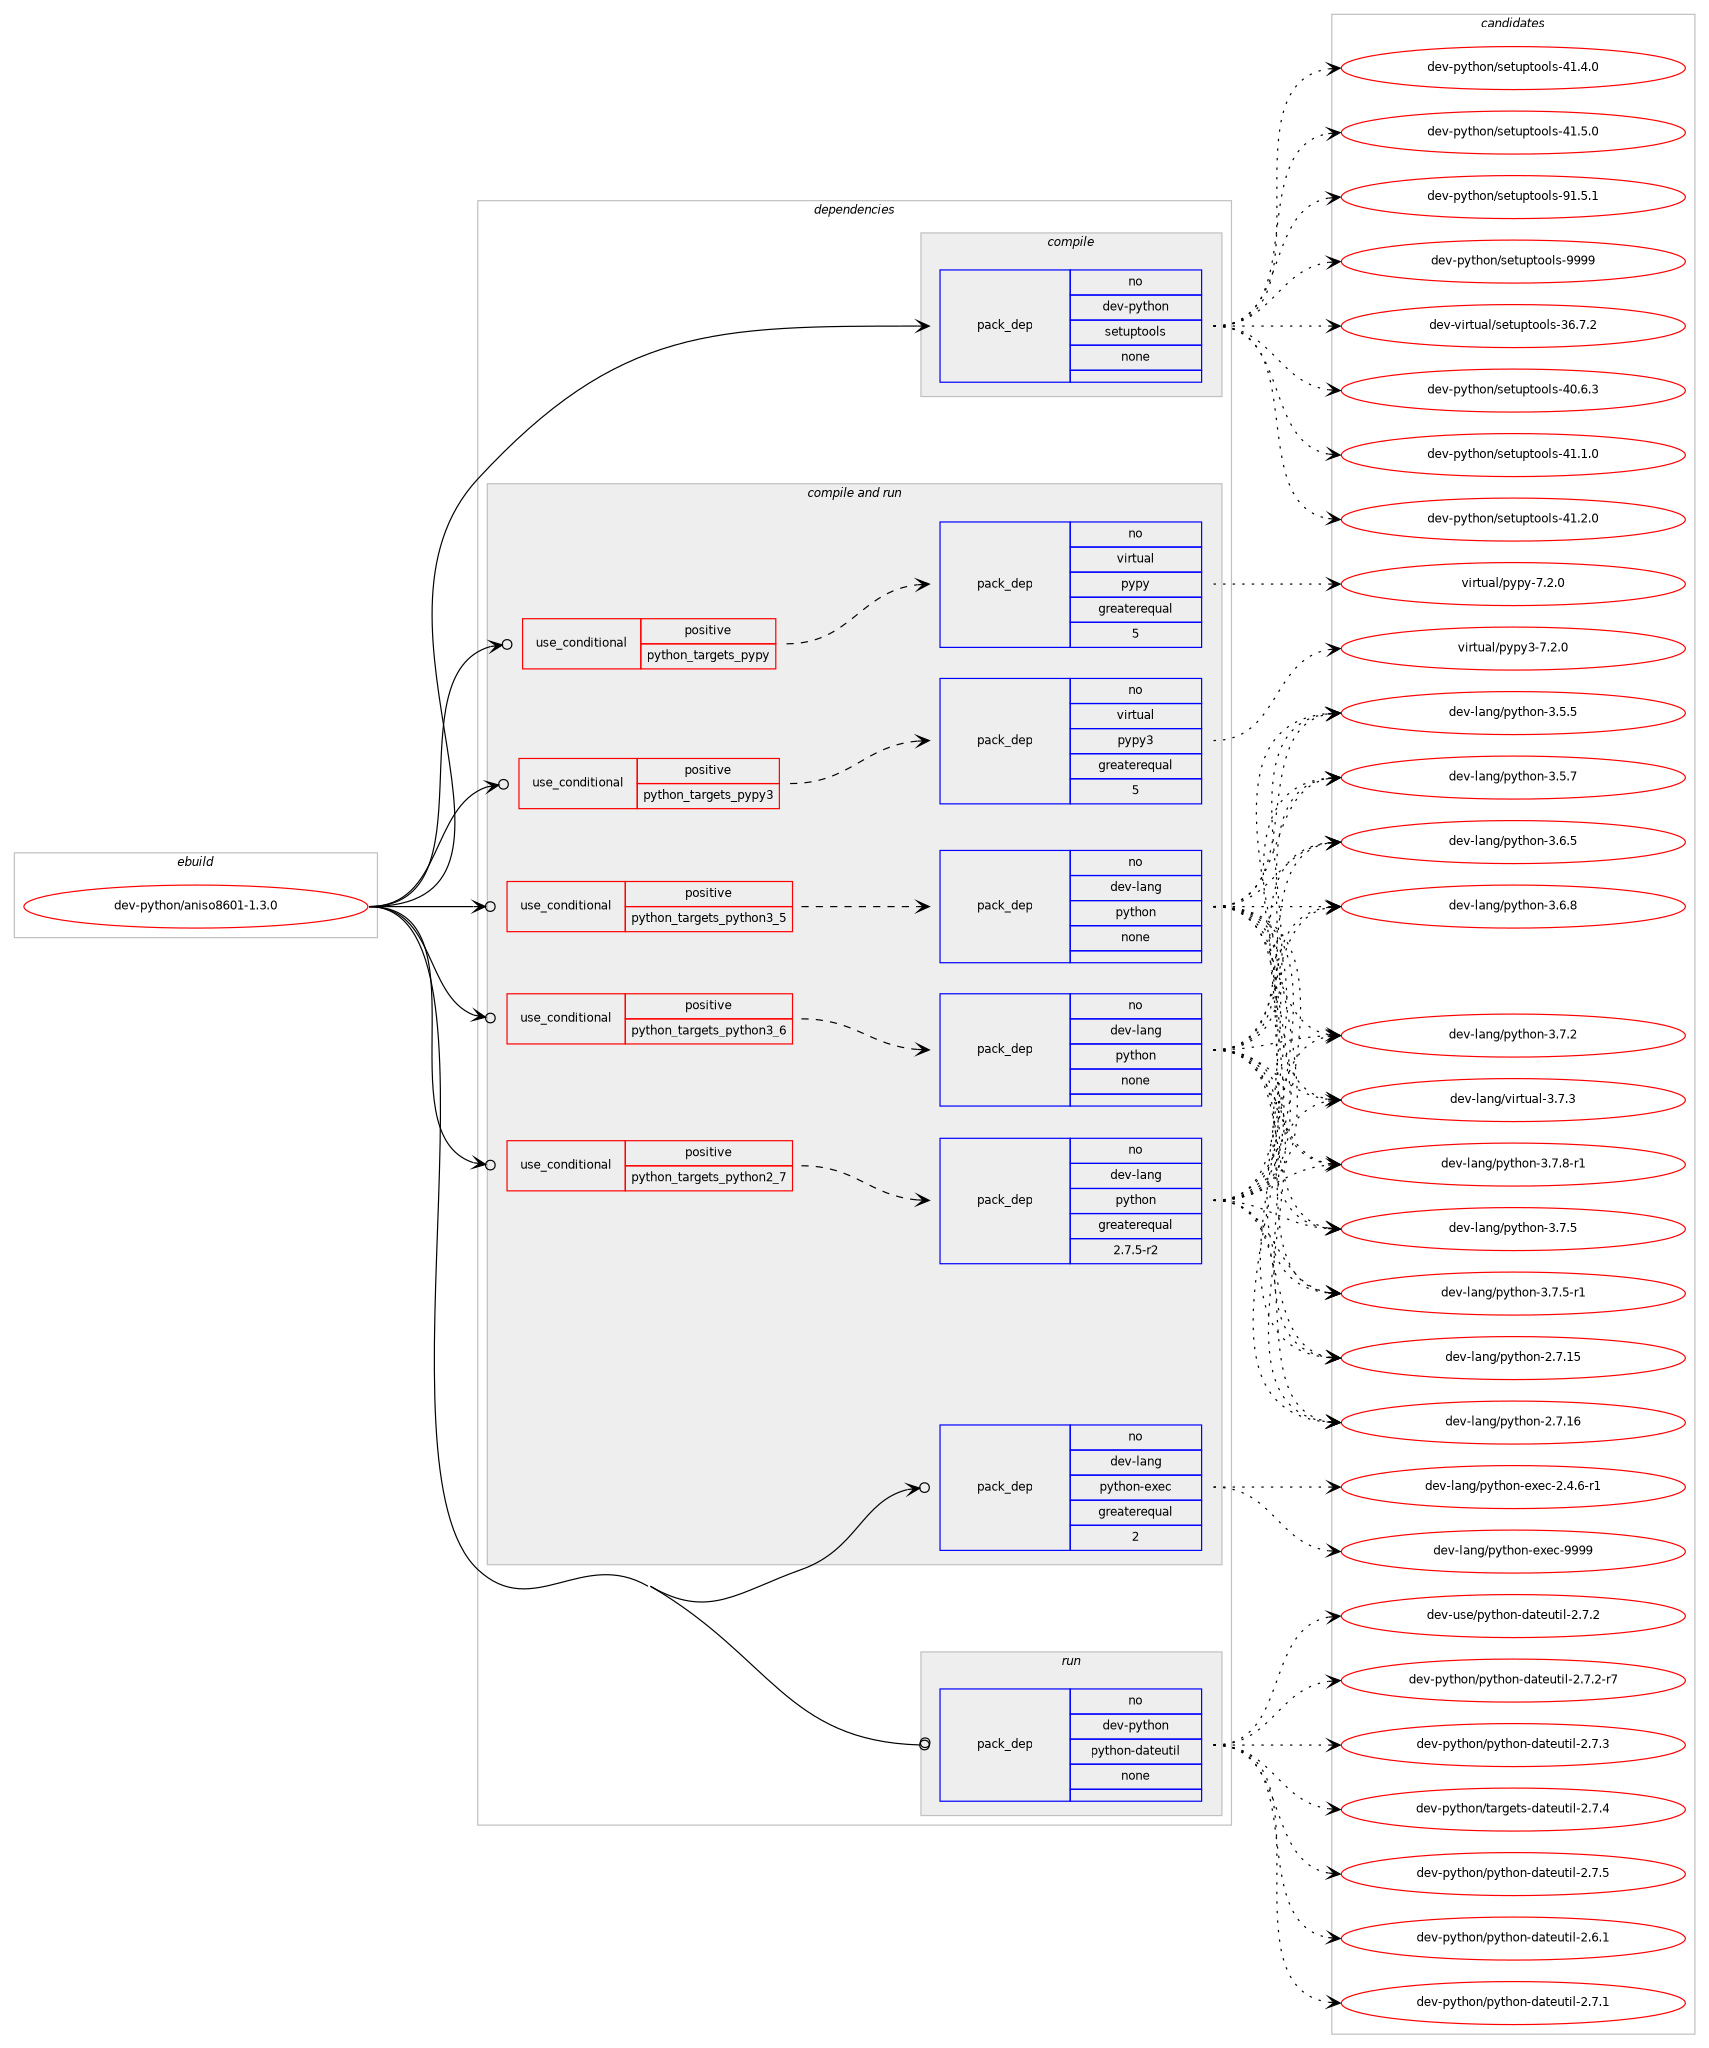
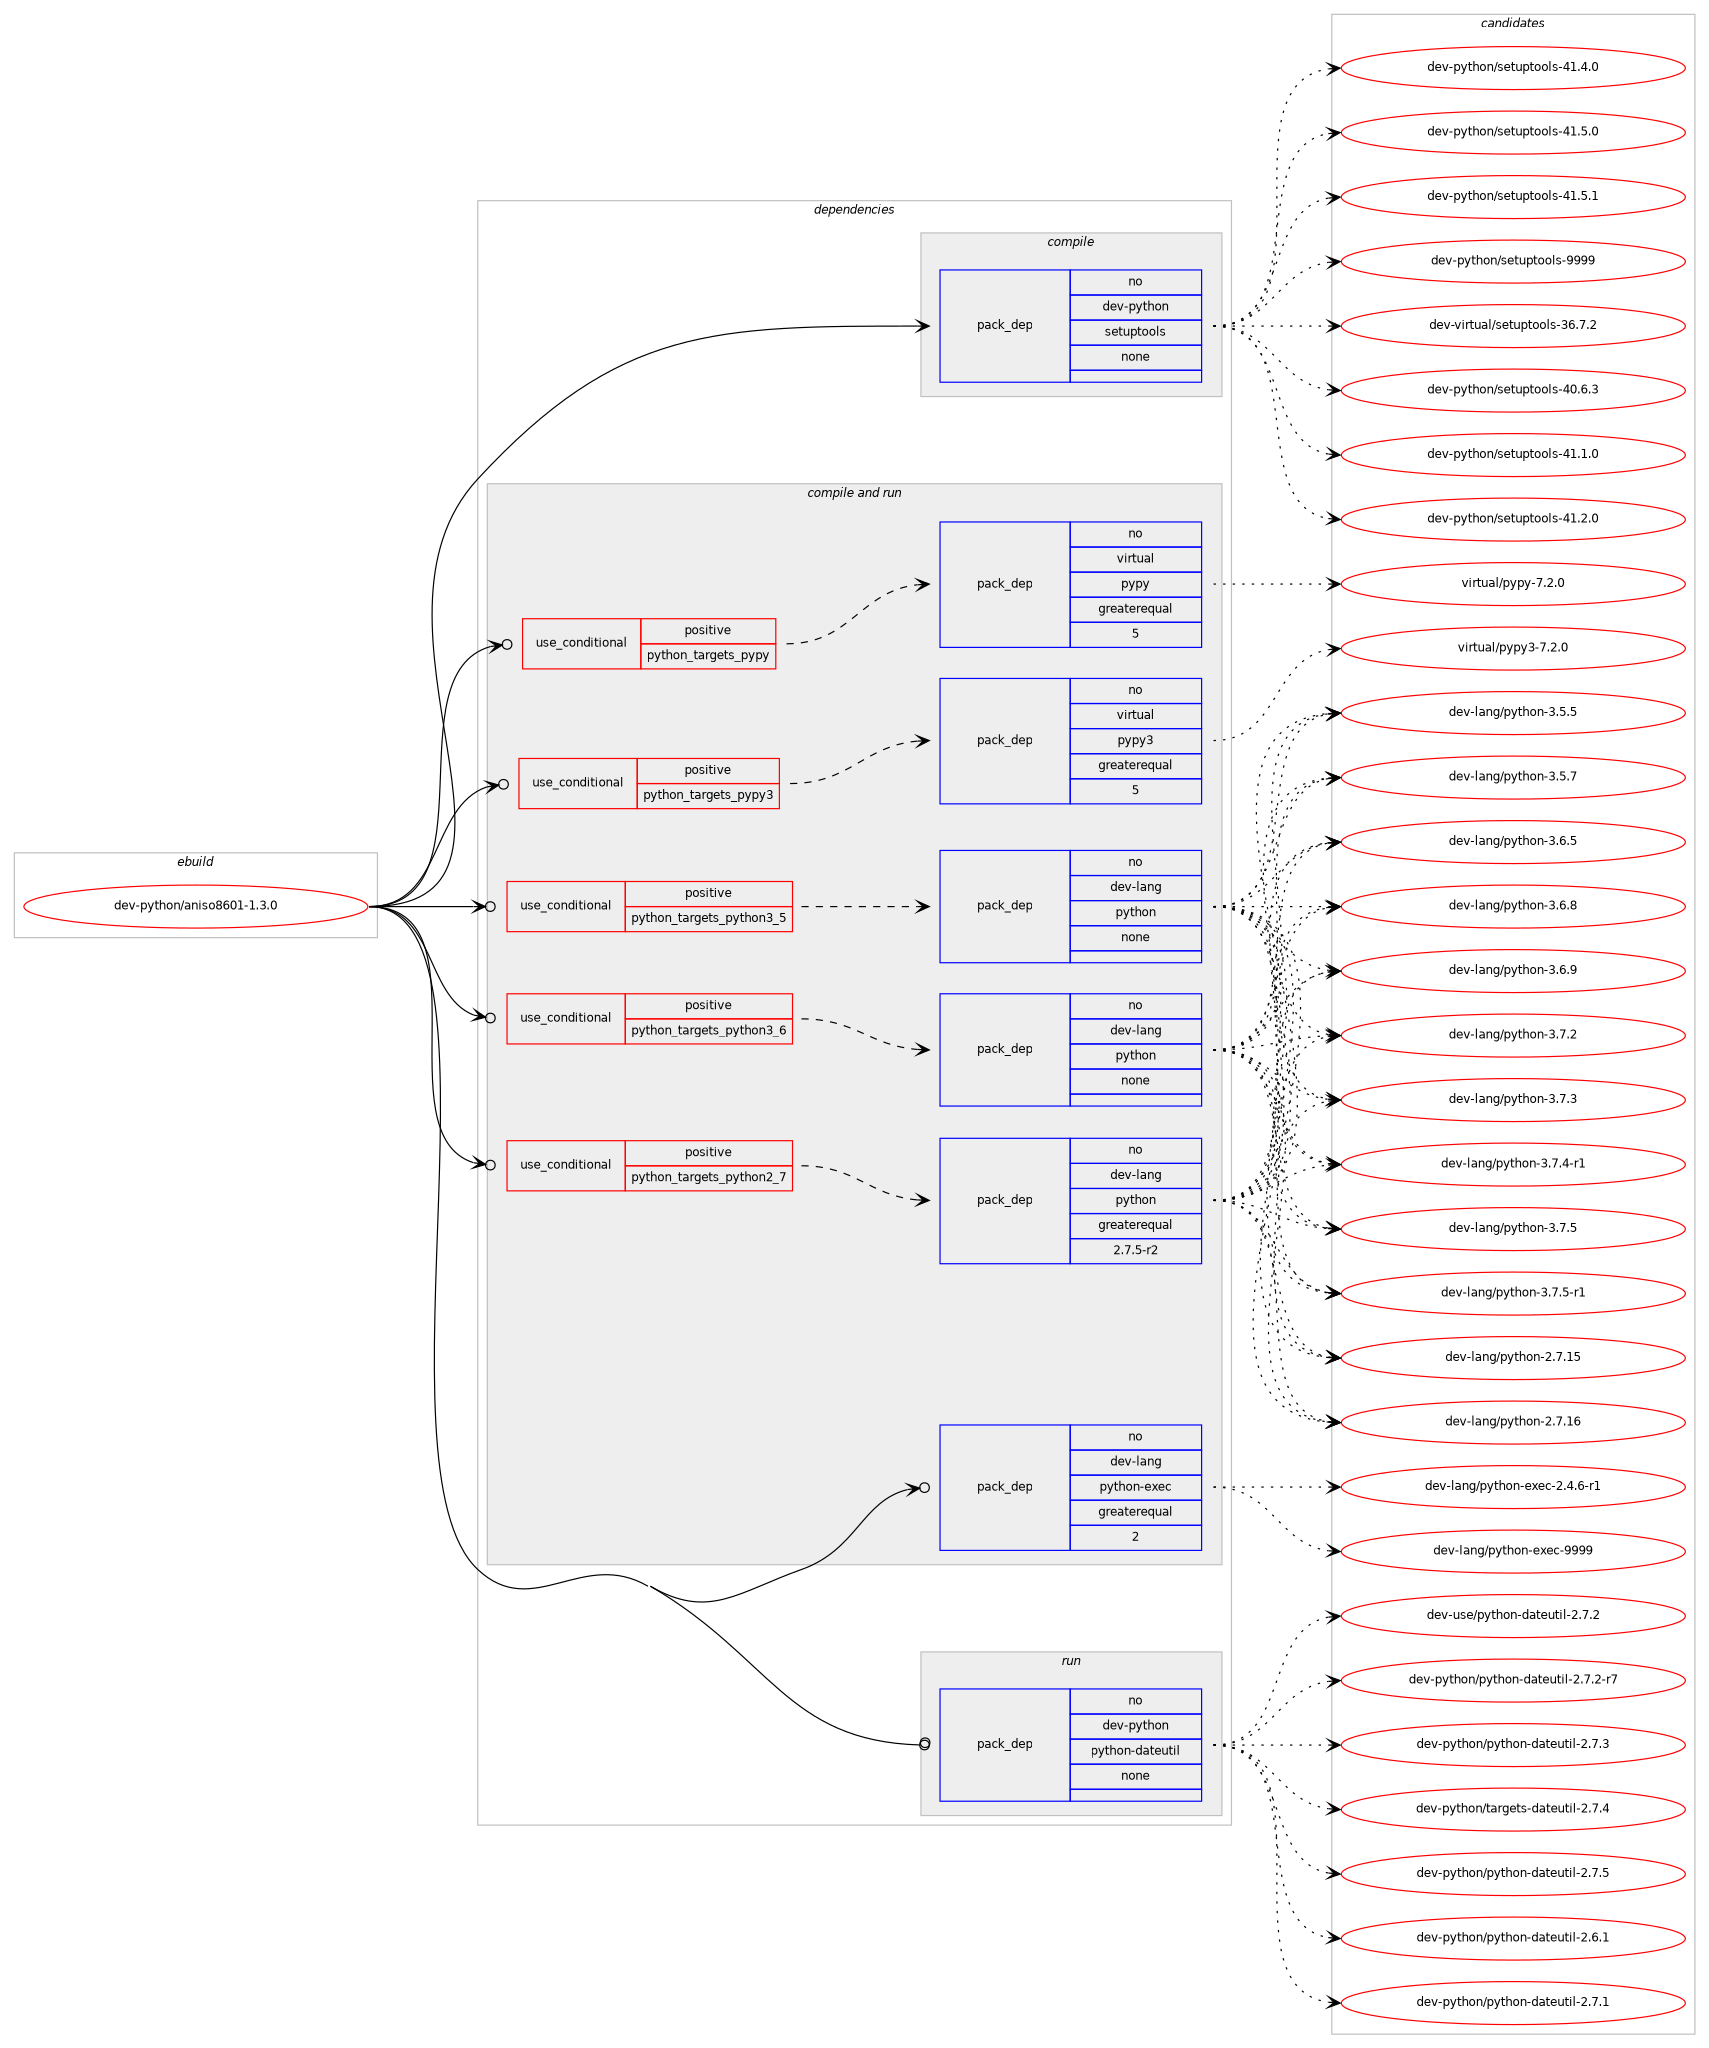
node "dev-python/setuptools-91.5.1": label "dev-python/setuptools-91.5.1" -> "dev-python/setuptools-41.5.1"
node "dev-lang/python-3.6.9": added
node "dev-lang/virtual-3.7.3": label "dev-lang/virtual-3.7.3" -> "dev-lang/python-3.7.3"
node "dev-lang/python-3.7.8-r1": label "dev-lang/python-3.7.8-r1" -> "dev-lang/python-3.7.4-r1"
